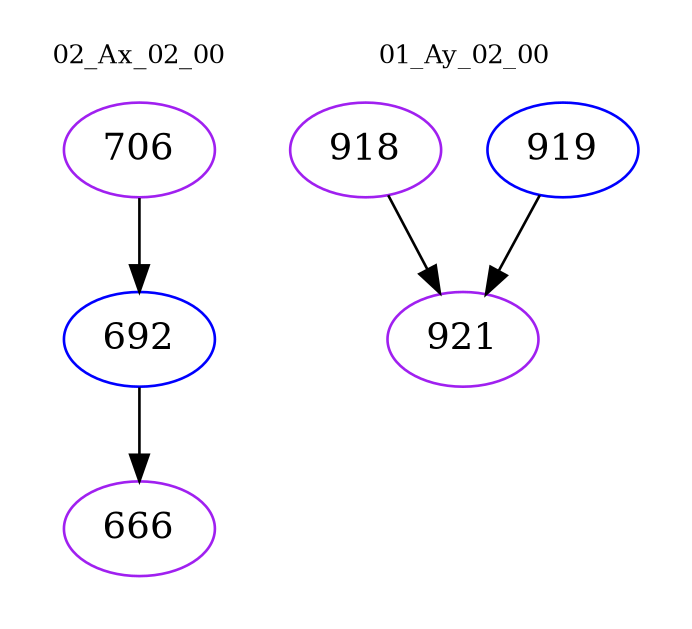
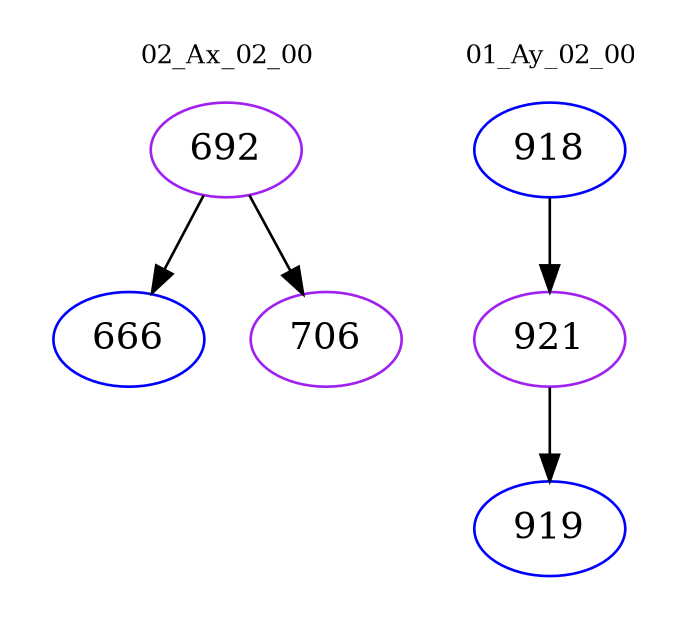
node "918": color purple -> blue
edge "706" -> "692": reversed
edge "919" -> "921": reversed
node "692": color blue -> purple
node "666": color purple -> blue
